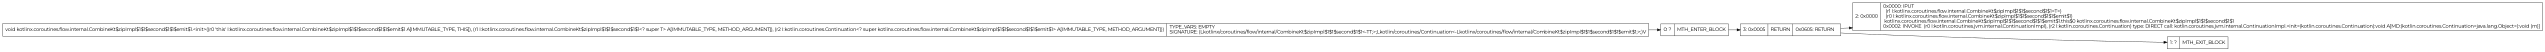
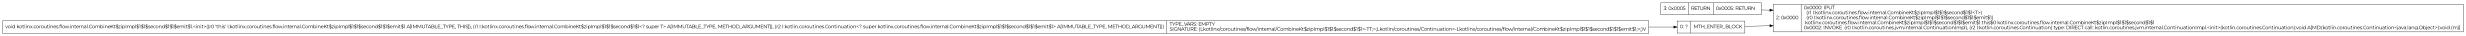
edge "0: ?" -> "3: 0x0005": now "0: ?" -> "2: 0x0000"
node "3: 0x0005": text "0x0605: RETURN" -> "0x0005: RETURN"
node "1: ?": removed
